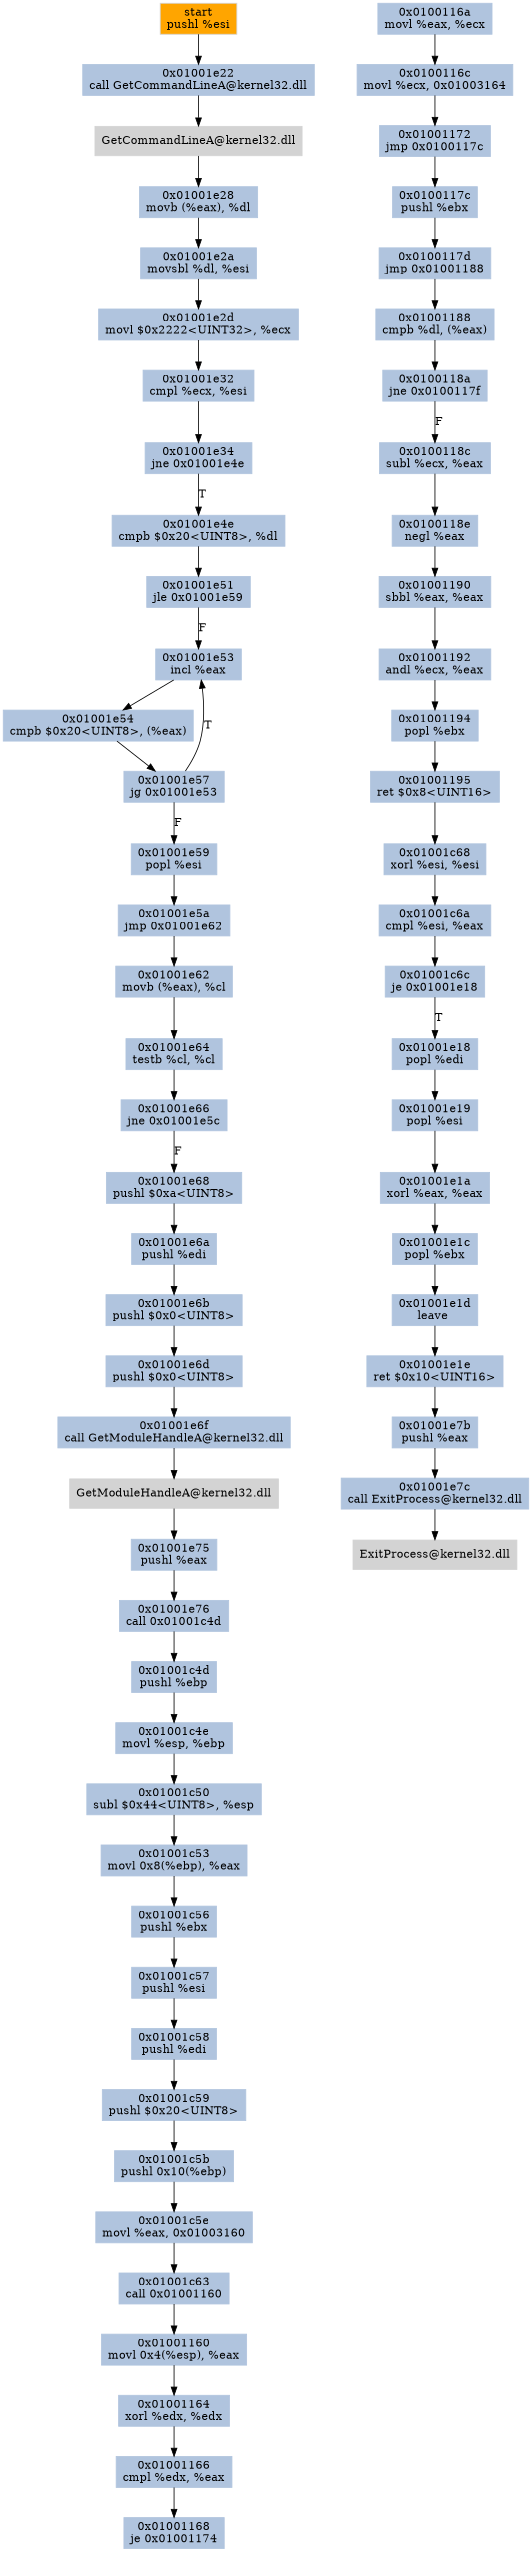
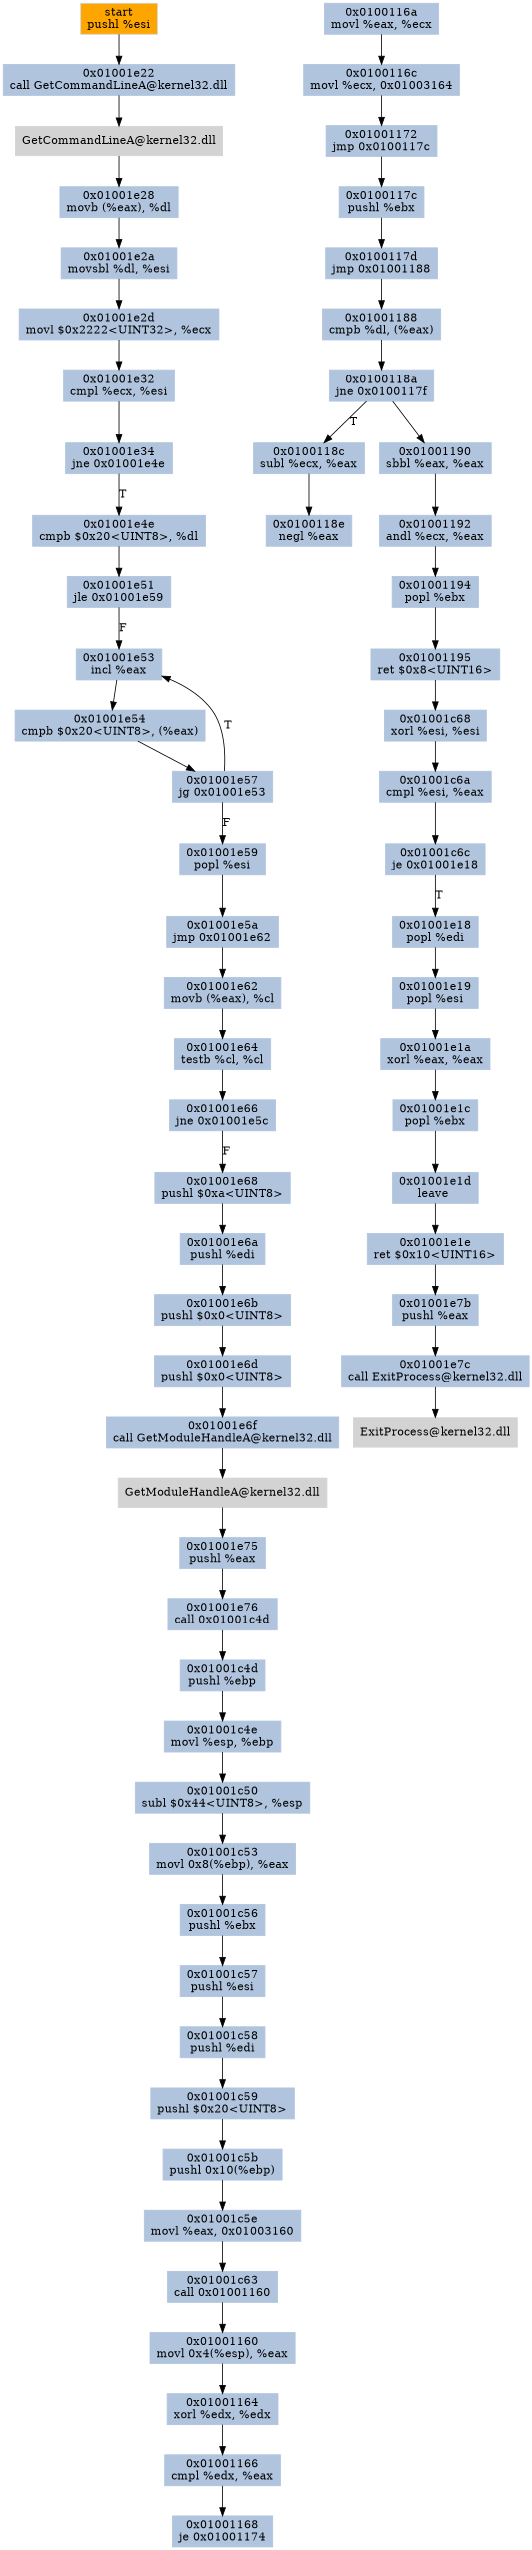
edge "0x0100118a jne 0x0100117f" -> "0x0100118c subl %ecx, %eax": label "F" -> "T"
edge "0x0100118e negl %eax" -> "0x01001190 sbbl %eax, %eax": now "0x0100118a jne 0x0100117f" -> "0x01001190 sbbl %eax, %eax"
